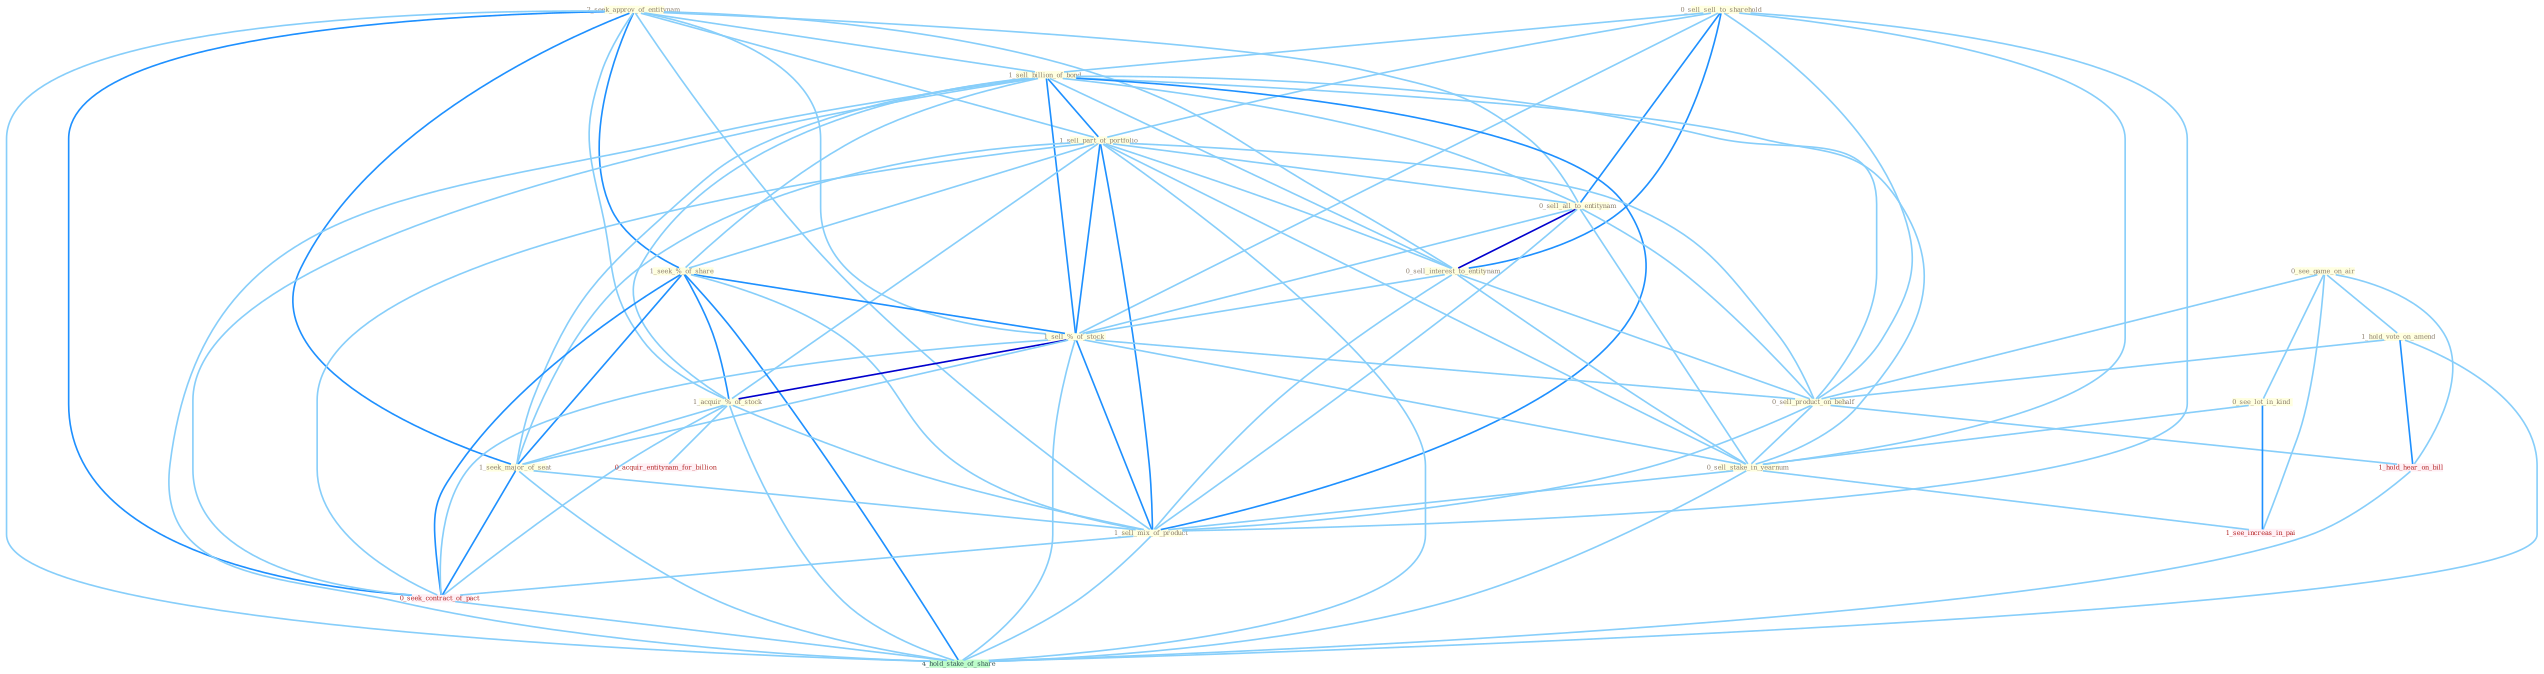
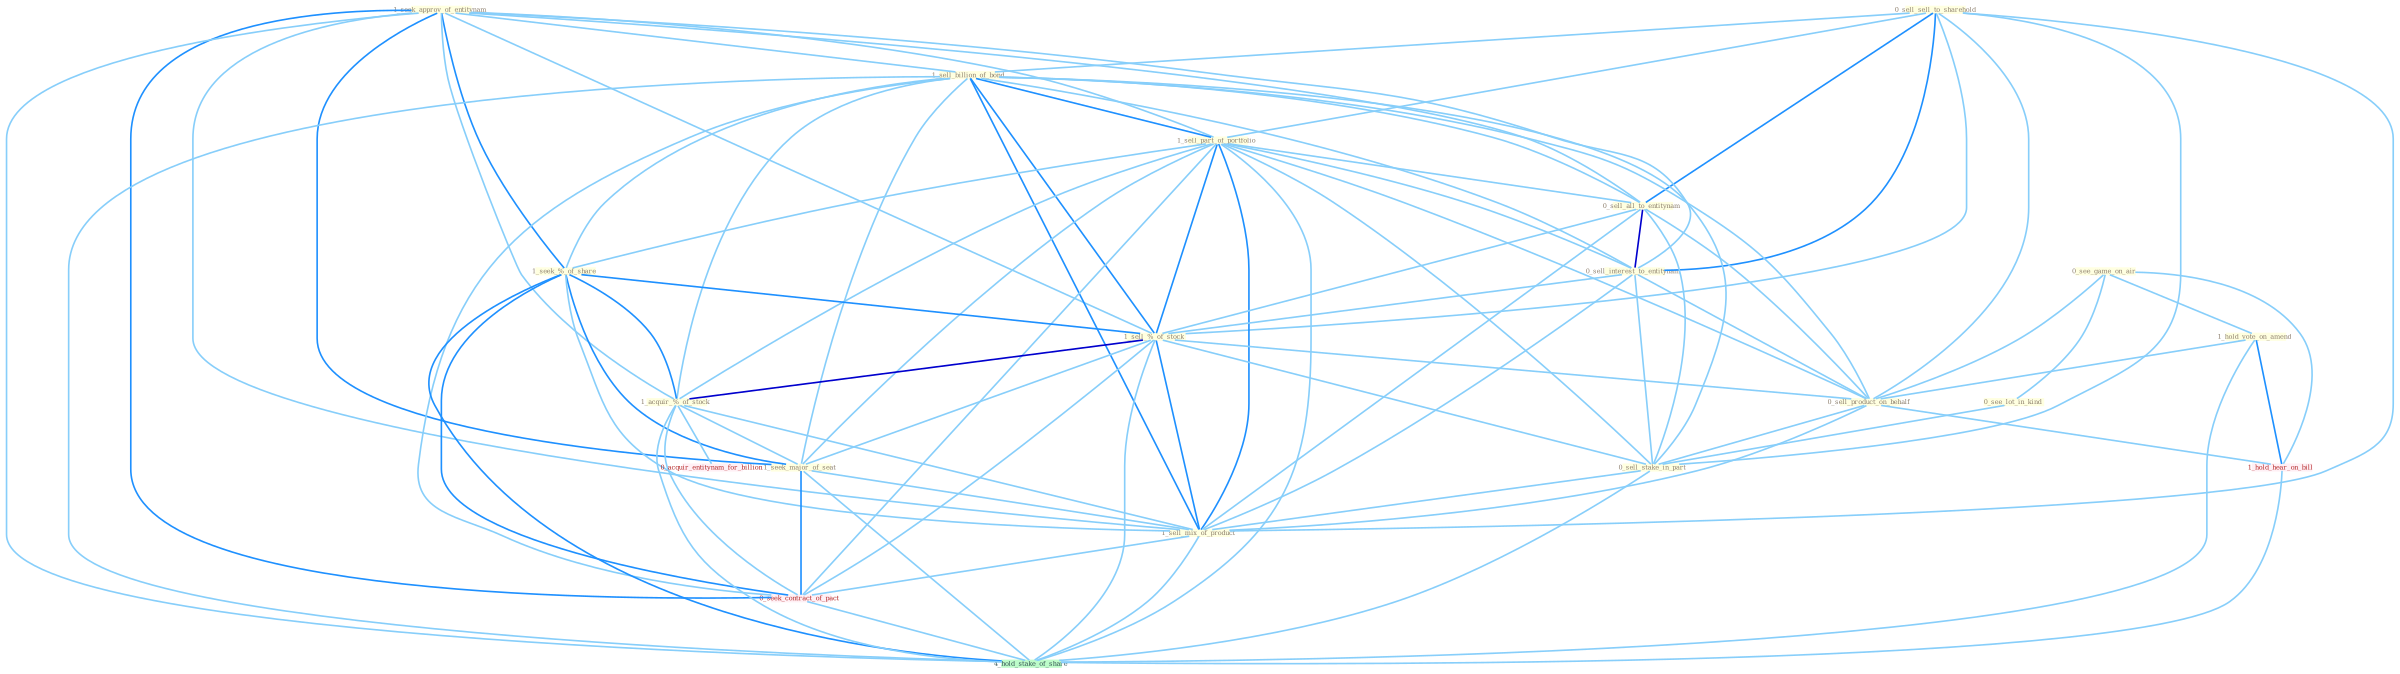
node "2_seek_approv_of_entitynam": label "2_seek_approv_of_entitynam" -> "1_seek_approv_of_entitynam"
node "0_sell_stake_in_yearnum": label "0_sell_stake_in_yearnum" -> "0_sell_stake_in_part"
node "1_see_increas_in_pai": removed
